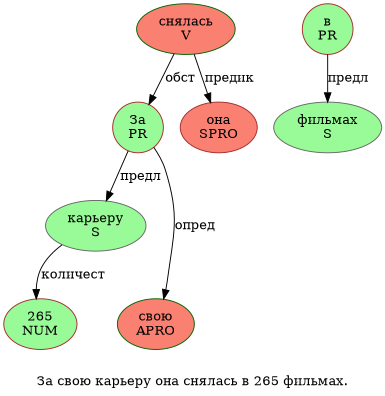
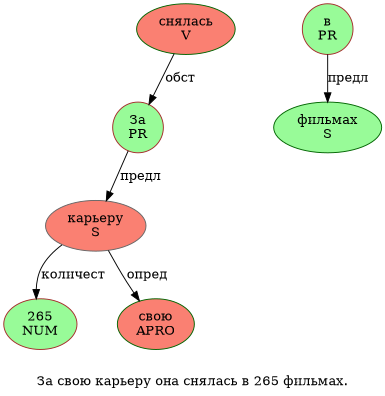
node "она SPRO": removed
node "фильмах S": color gray40 -> darkgreen
edge "За PR" -> "свою APRO": now "карьеру S" -> "свою APRO"
node "карьеру S": fillcolor palegreen -> salmon
